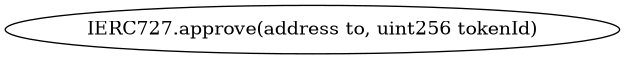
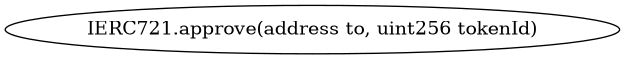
node "IERC727.approve(address to, uint256 tokenId)": label "IERC727.approve(address to, uint256 tokenId)" -> "IERC721.approve(address to, uint256 tokenId)"
